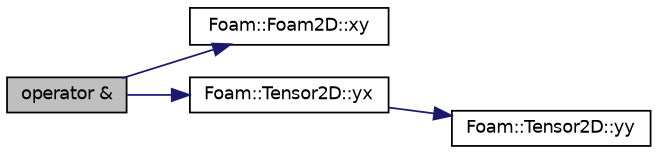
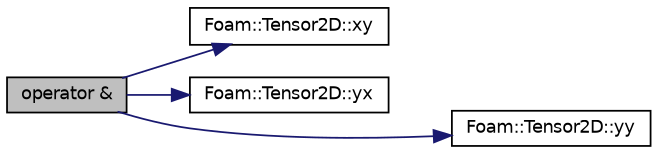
node "Foam::Foam2D::xy": label "Foam::Foam2D::xy" -> "Foam::Tensor2D::xy"
edge "Foam::Tensor2D::yx" -> "Foam::Tensor2D::yy": now "operator &" -> "Foam::Tensor2D::yy"
